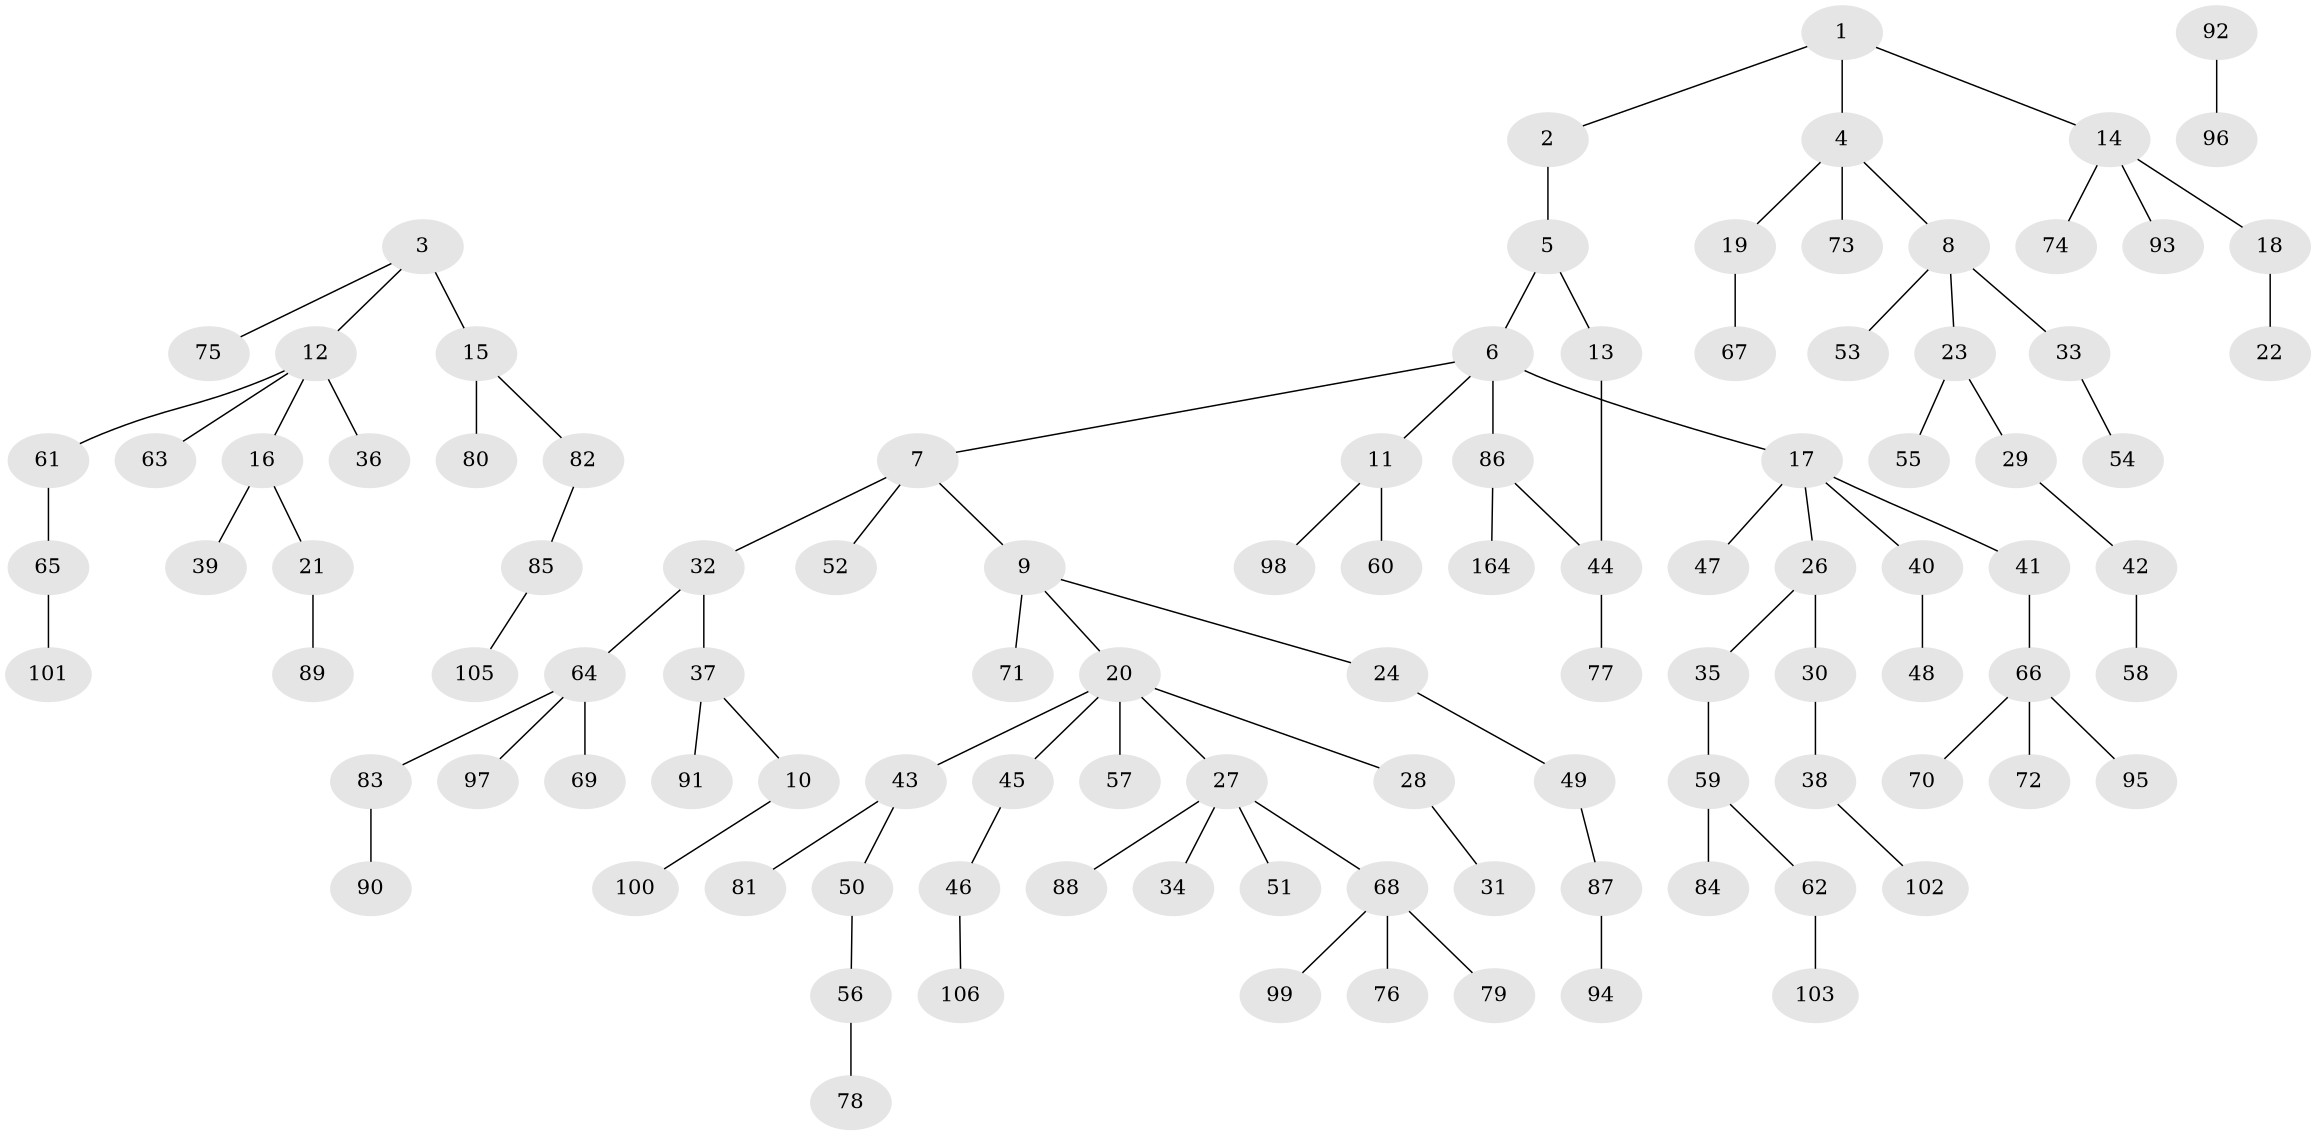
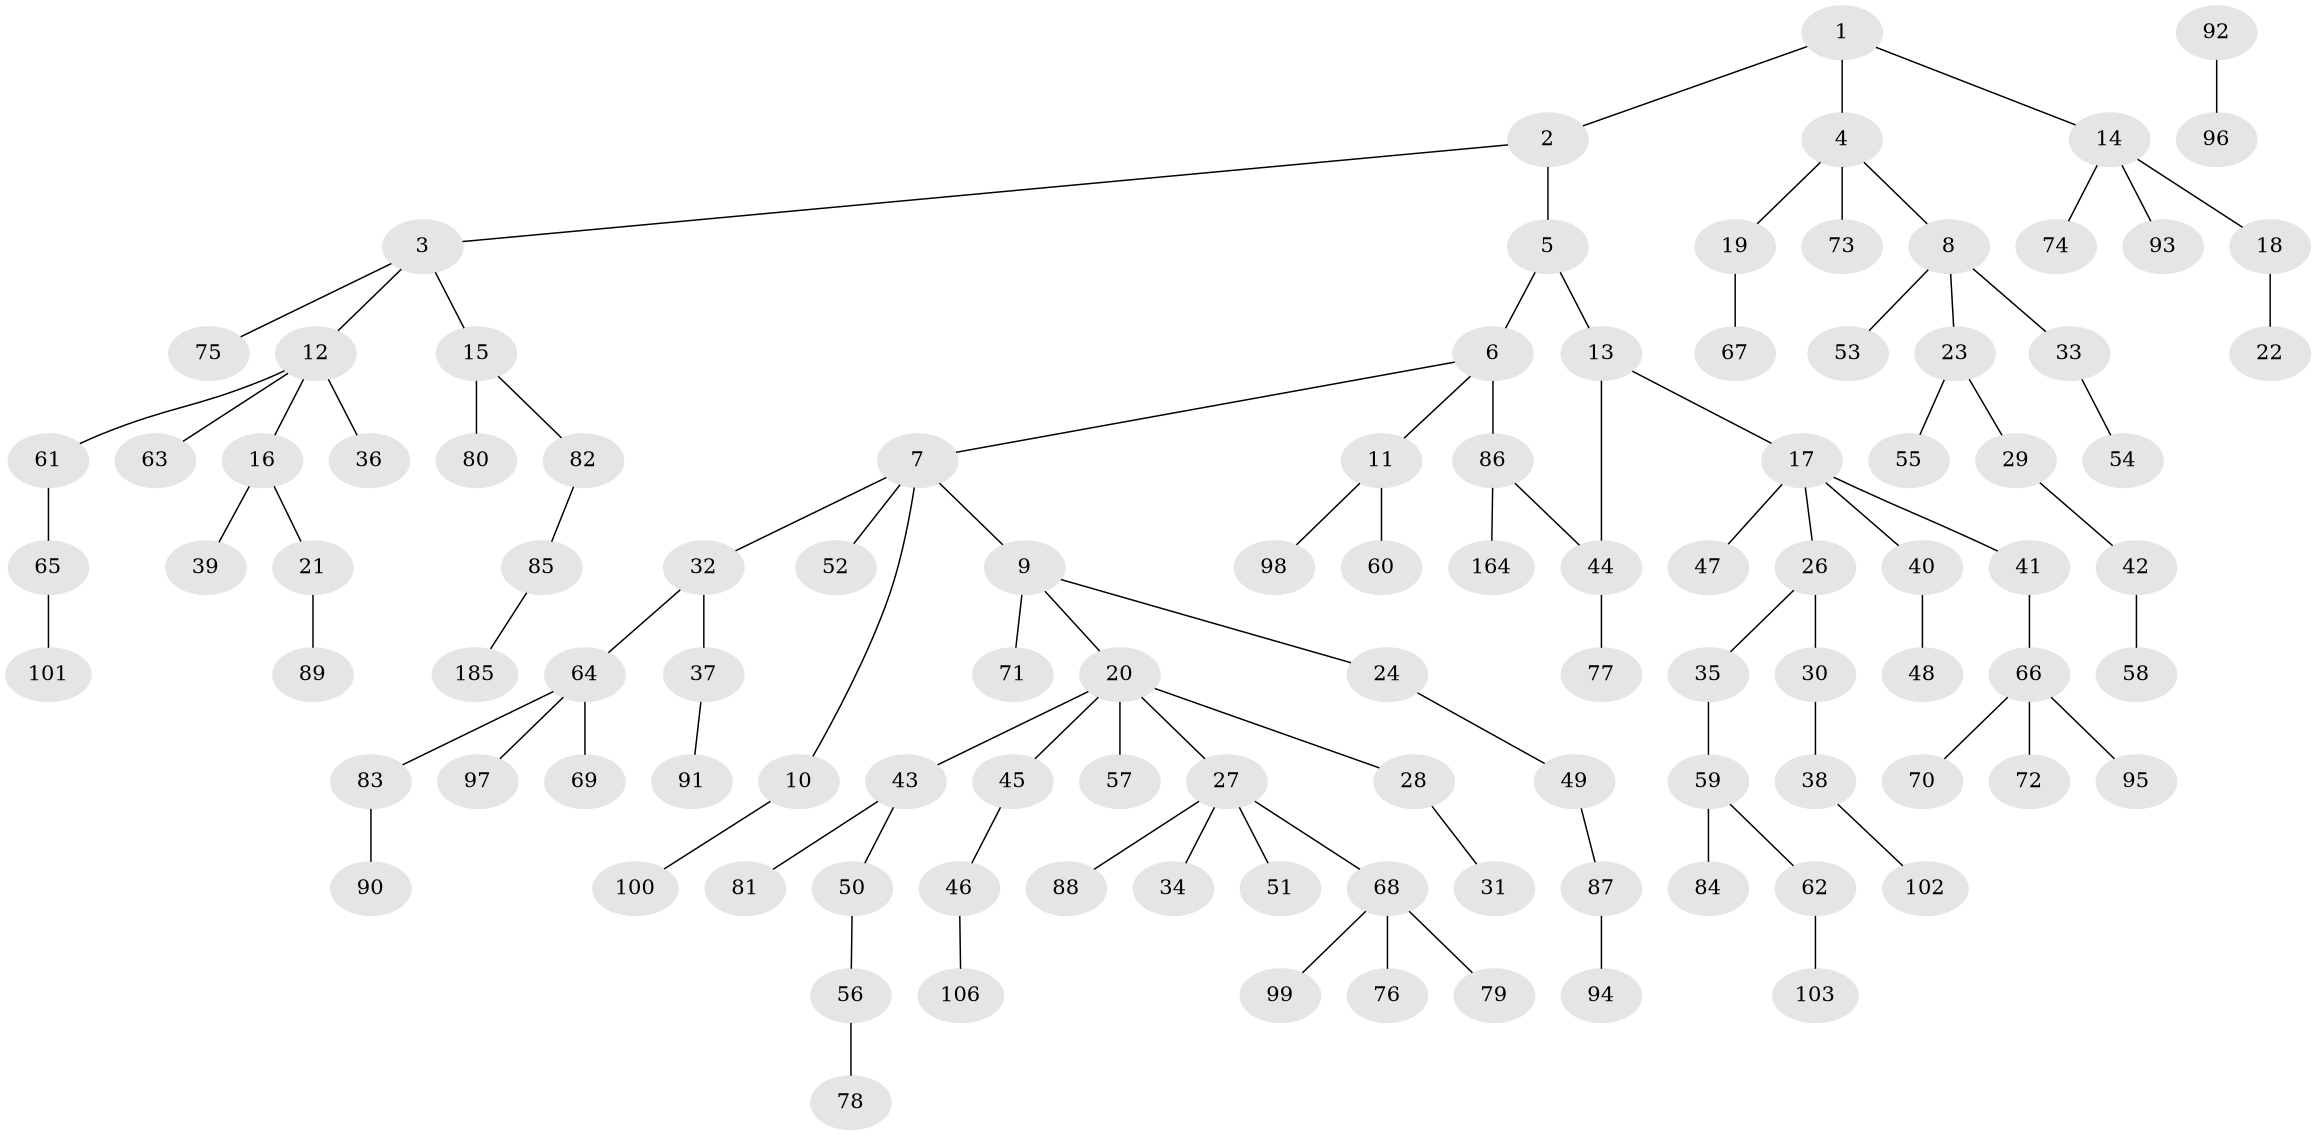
edge "2" -- "3": added
edge "6" -- "17": now "13" -- "17"
node "105": label "105" -> "185"
edge "37" -- "10": now "7" -- "10"
